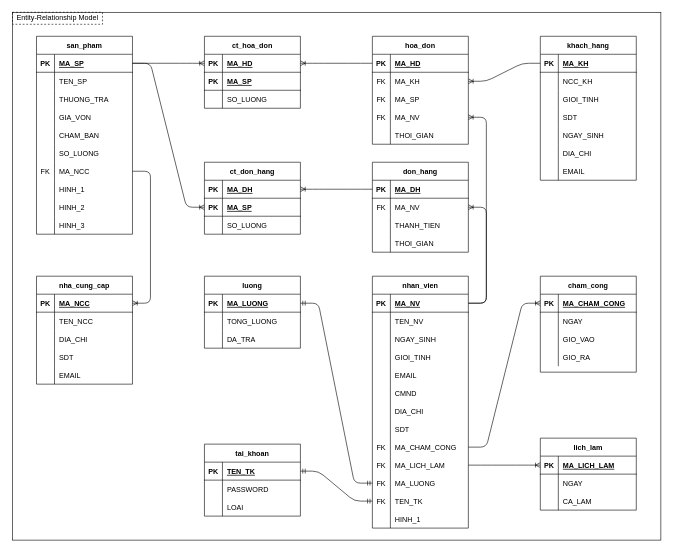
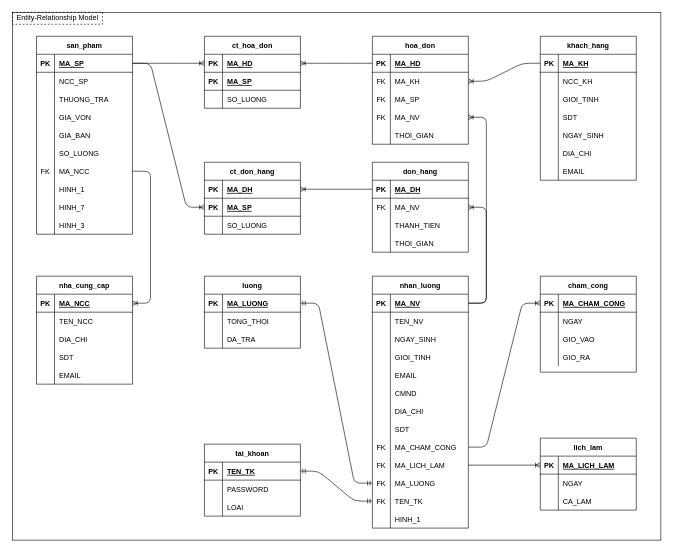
node "TEN_SP": label "TEN_SP" -> "NCC_SP"
node "CHAM_BAN": label "CHAM_BAN" -> "GIA_BAN"
node "HINH_2": label "HINH_2" -> "HINH_7"
node "nhan_vien": label "nhan_vien" -> "nhan_luong"
node "TONG_LUONG": label "TONG_LUONG" -> "TONG_THOI"
